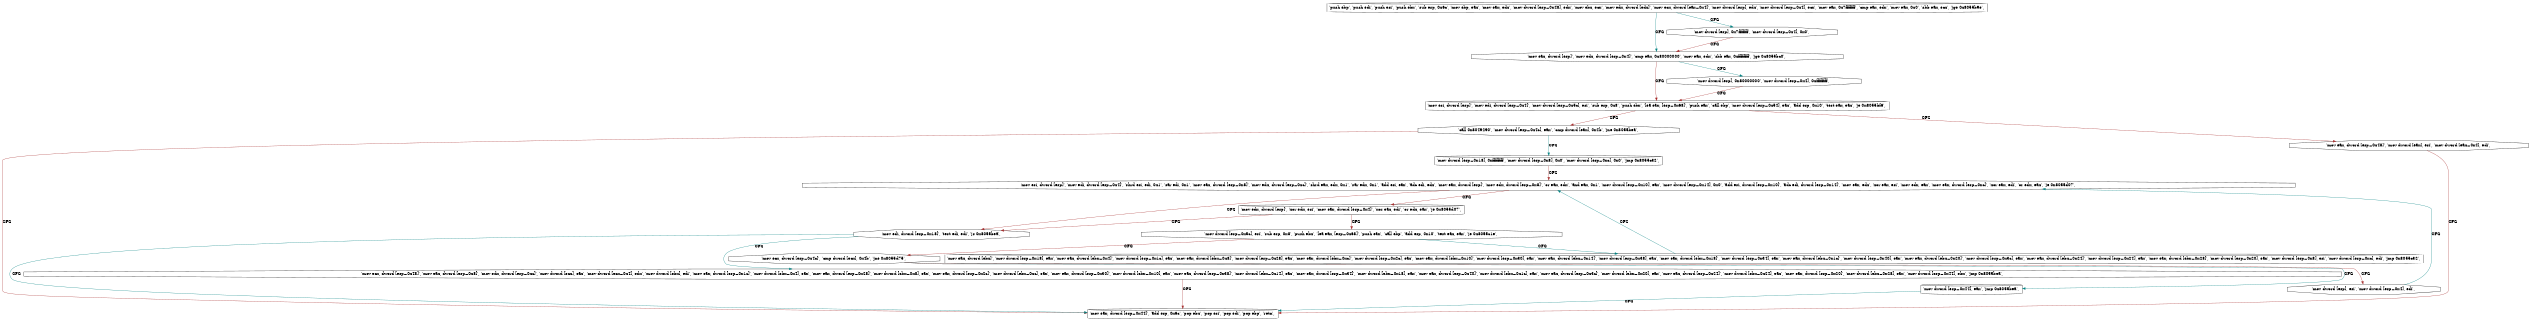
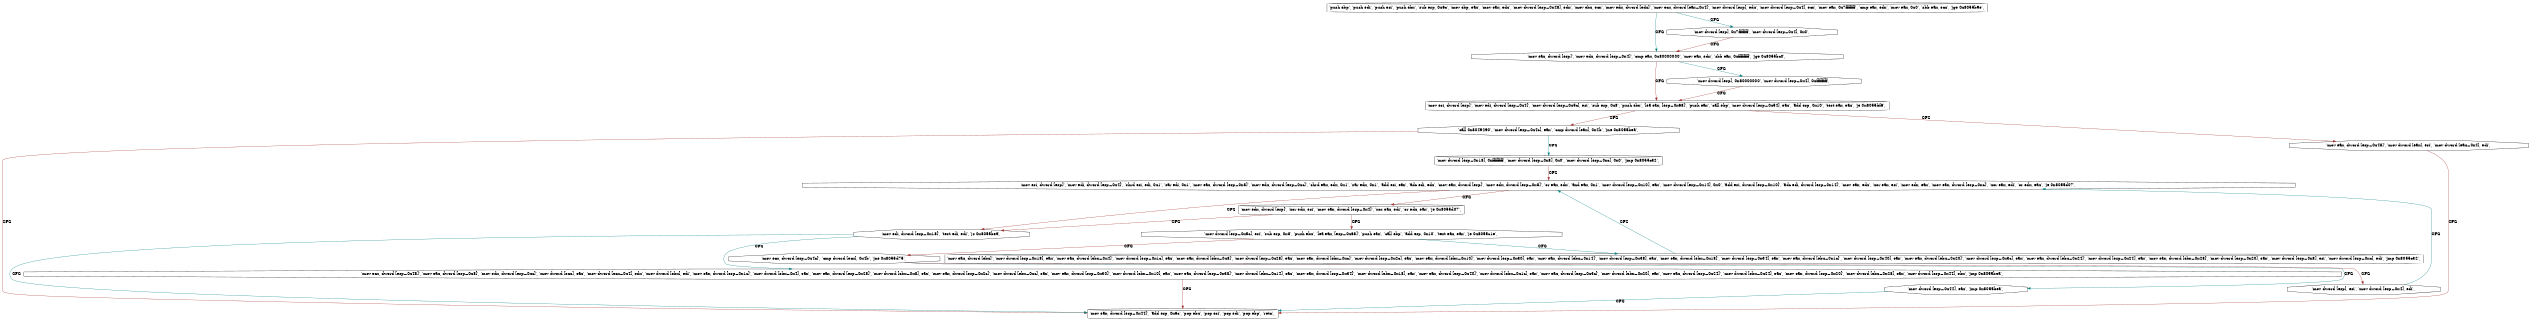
node "'mov dword [esp+0x44], eax', 'jmp 0x8055bea',": shape cylinder -> octagon
